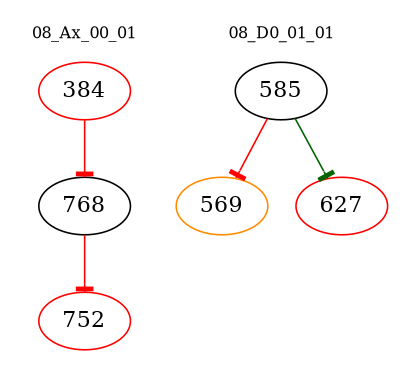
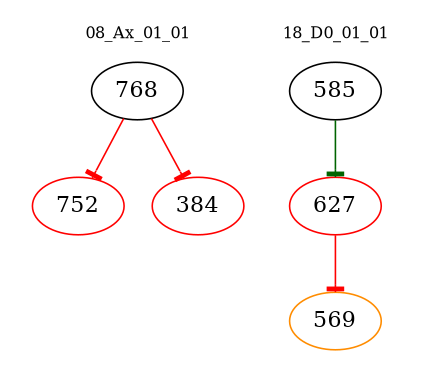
cluster "08_Ax_00_01": label "08_Ax_00_01" -> "08_Ax_01_01"
cluster "08_D0_01_01": label "08_D0_01_01" -> "18_D0_01_01"
edge "384" -> "768": reversed
edge "585" -> "569": now "627" -> "569"
